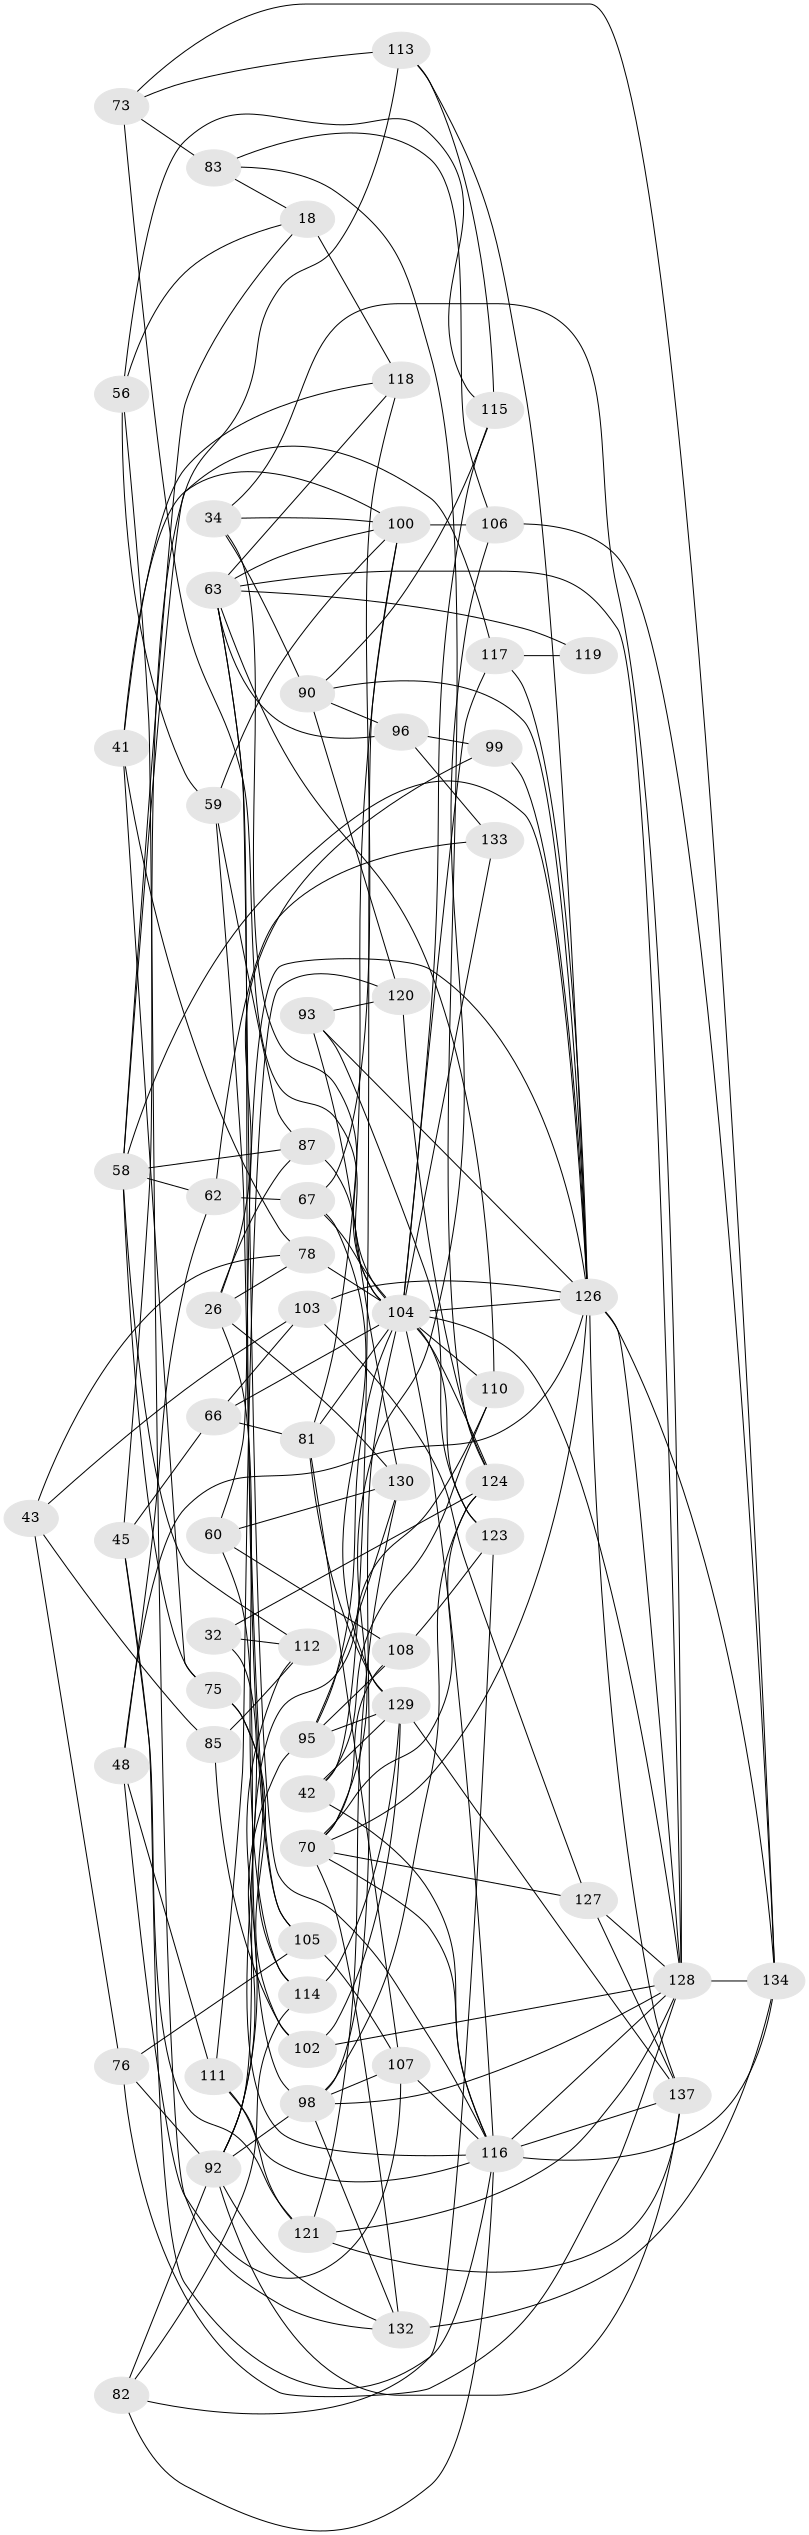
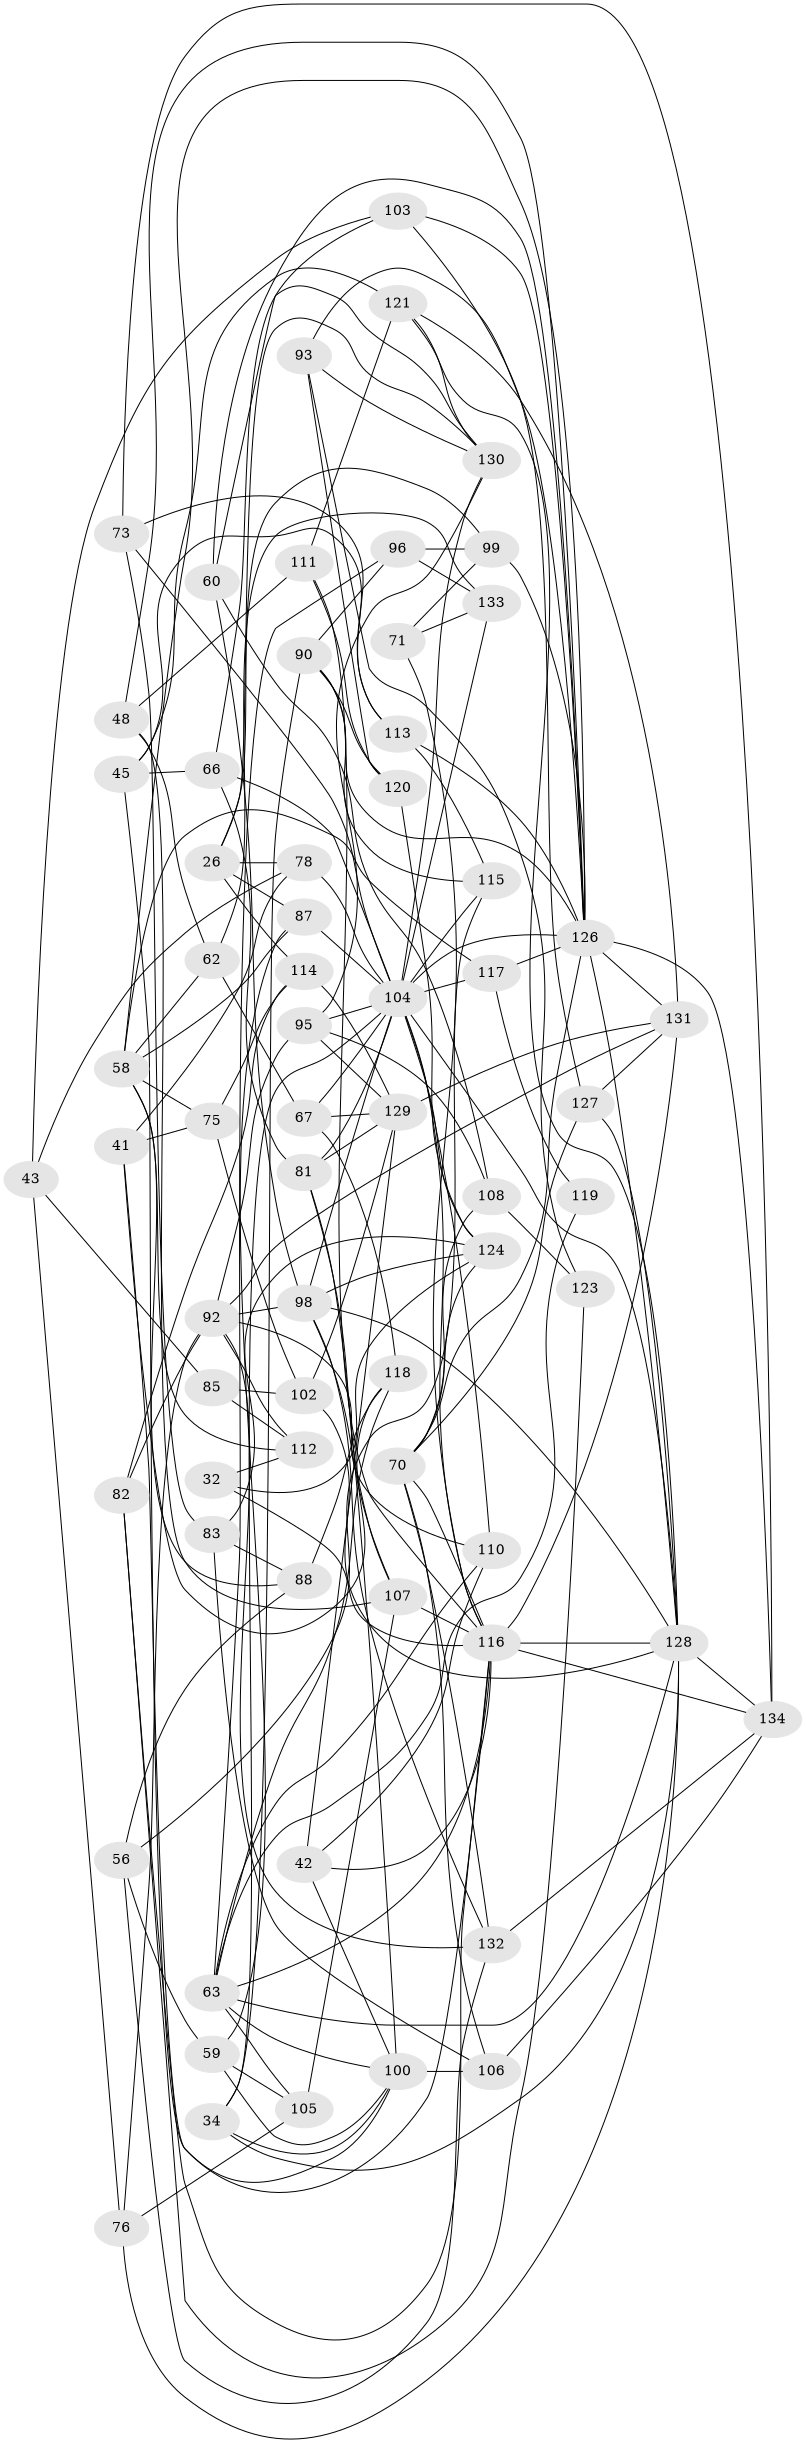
node "18": label "18" -> "88"
node "71": added
edge "104" -- "123": now "104" -- "130"
node "137": label "137" -> "131"
